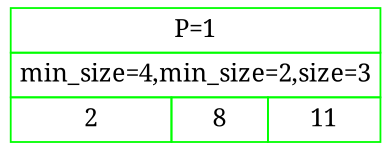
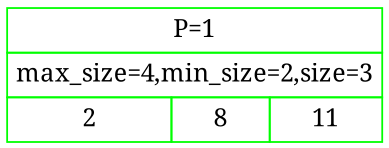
node "P=1": text "min_size=4,min_size=2,size=3" -> "max_size=4,min_size=2,size=3"
